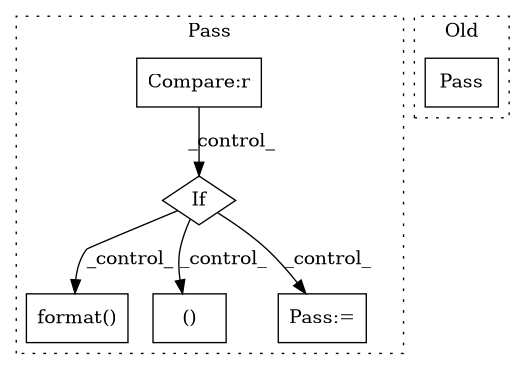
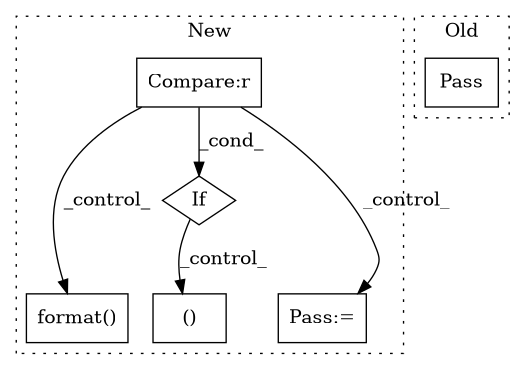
cluster "Pass": label "Pass" -> "New"
edge "Compare:r" -> "If": label "_control_" -> "_cond_"
edge "If" -> "format()": now "Compare:r" -> "format()"
edge "If" -> "Pass:=": now "Compare:r" -> "Pass:="
